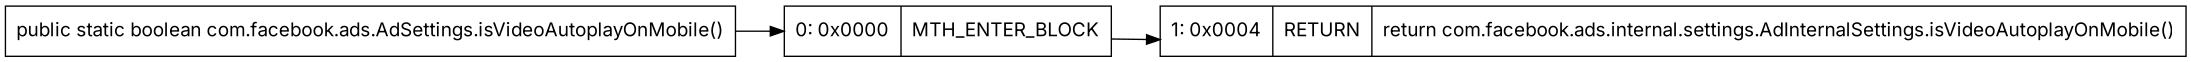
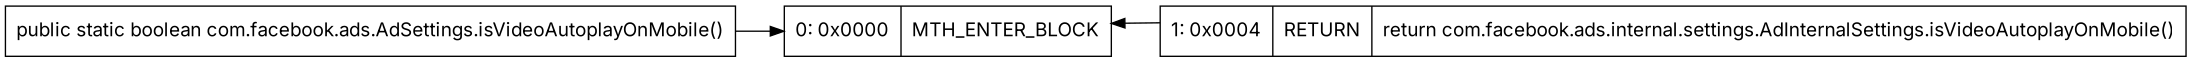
edge "0: 0x0000" -> "1: 0x0004": reversed
